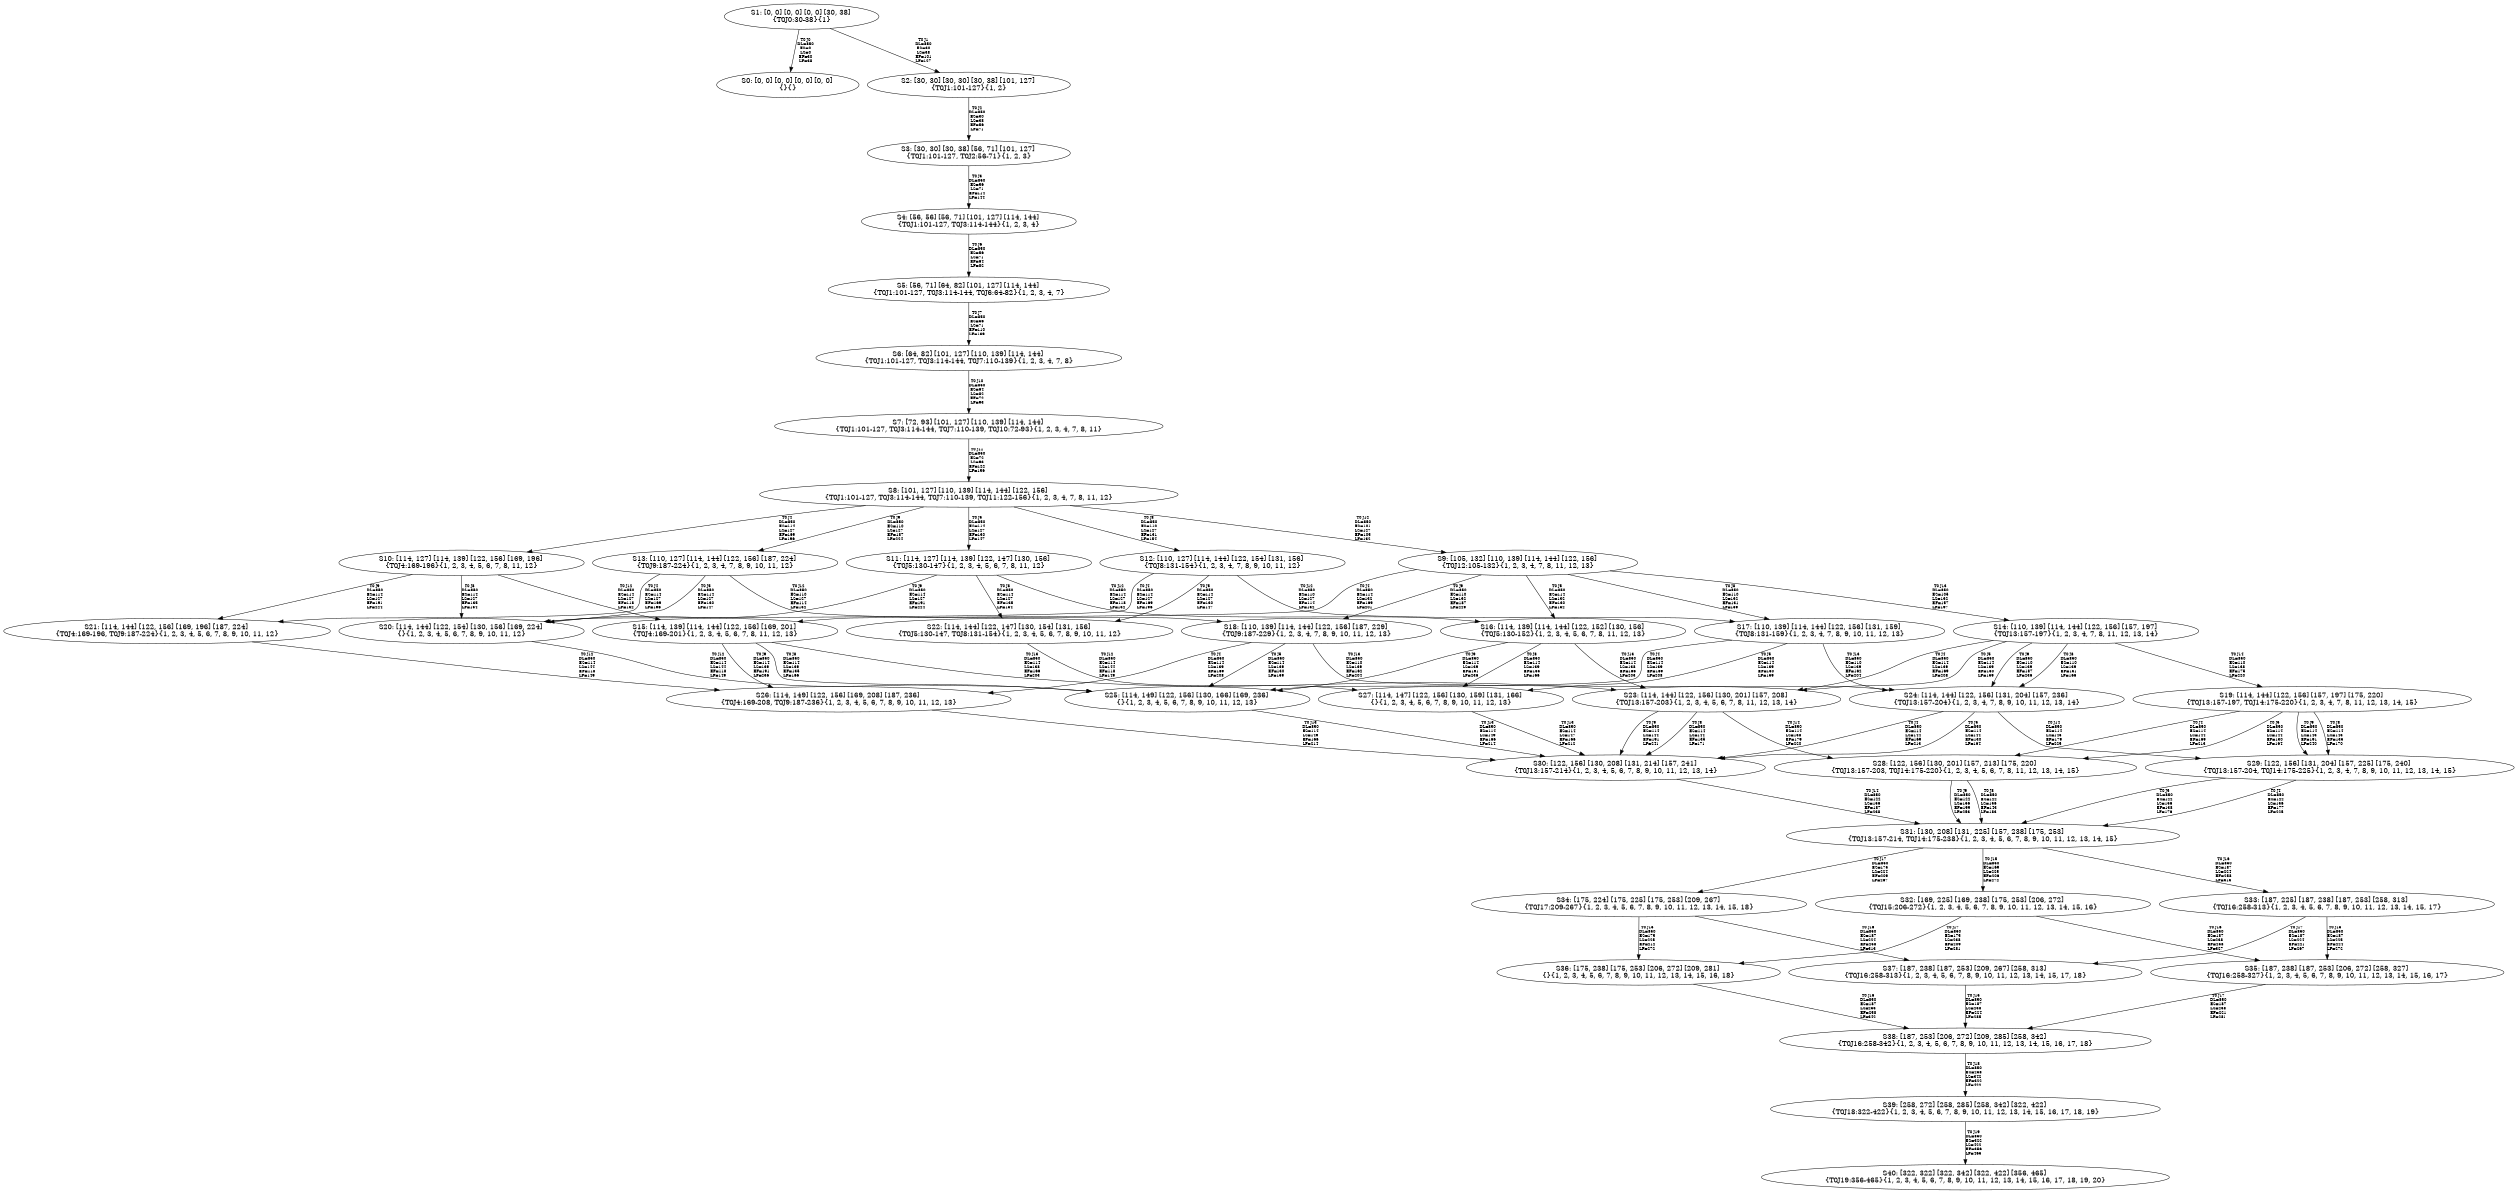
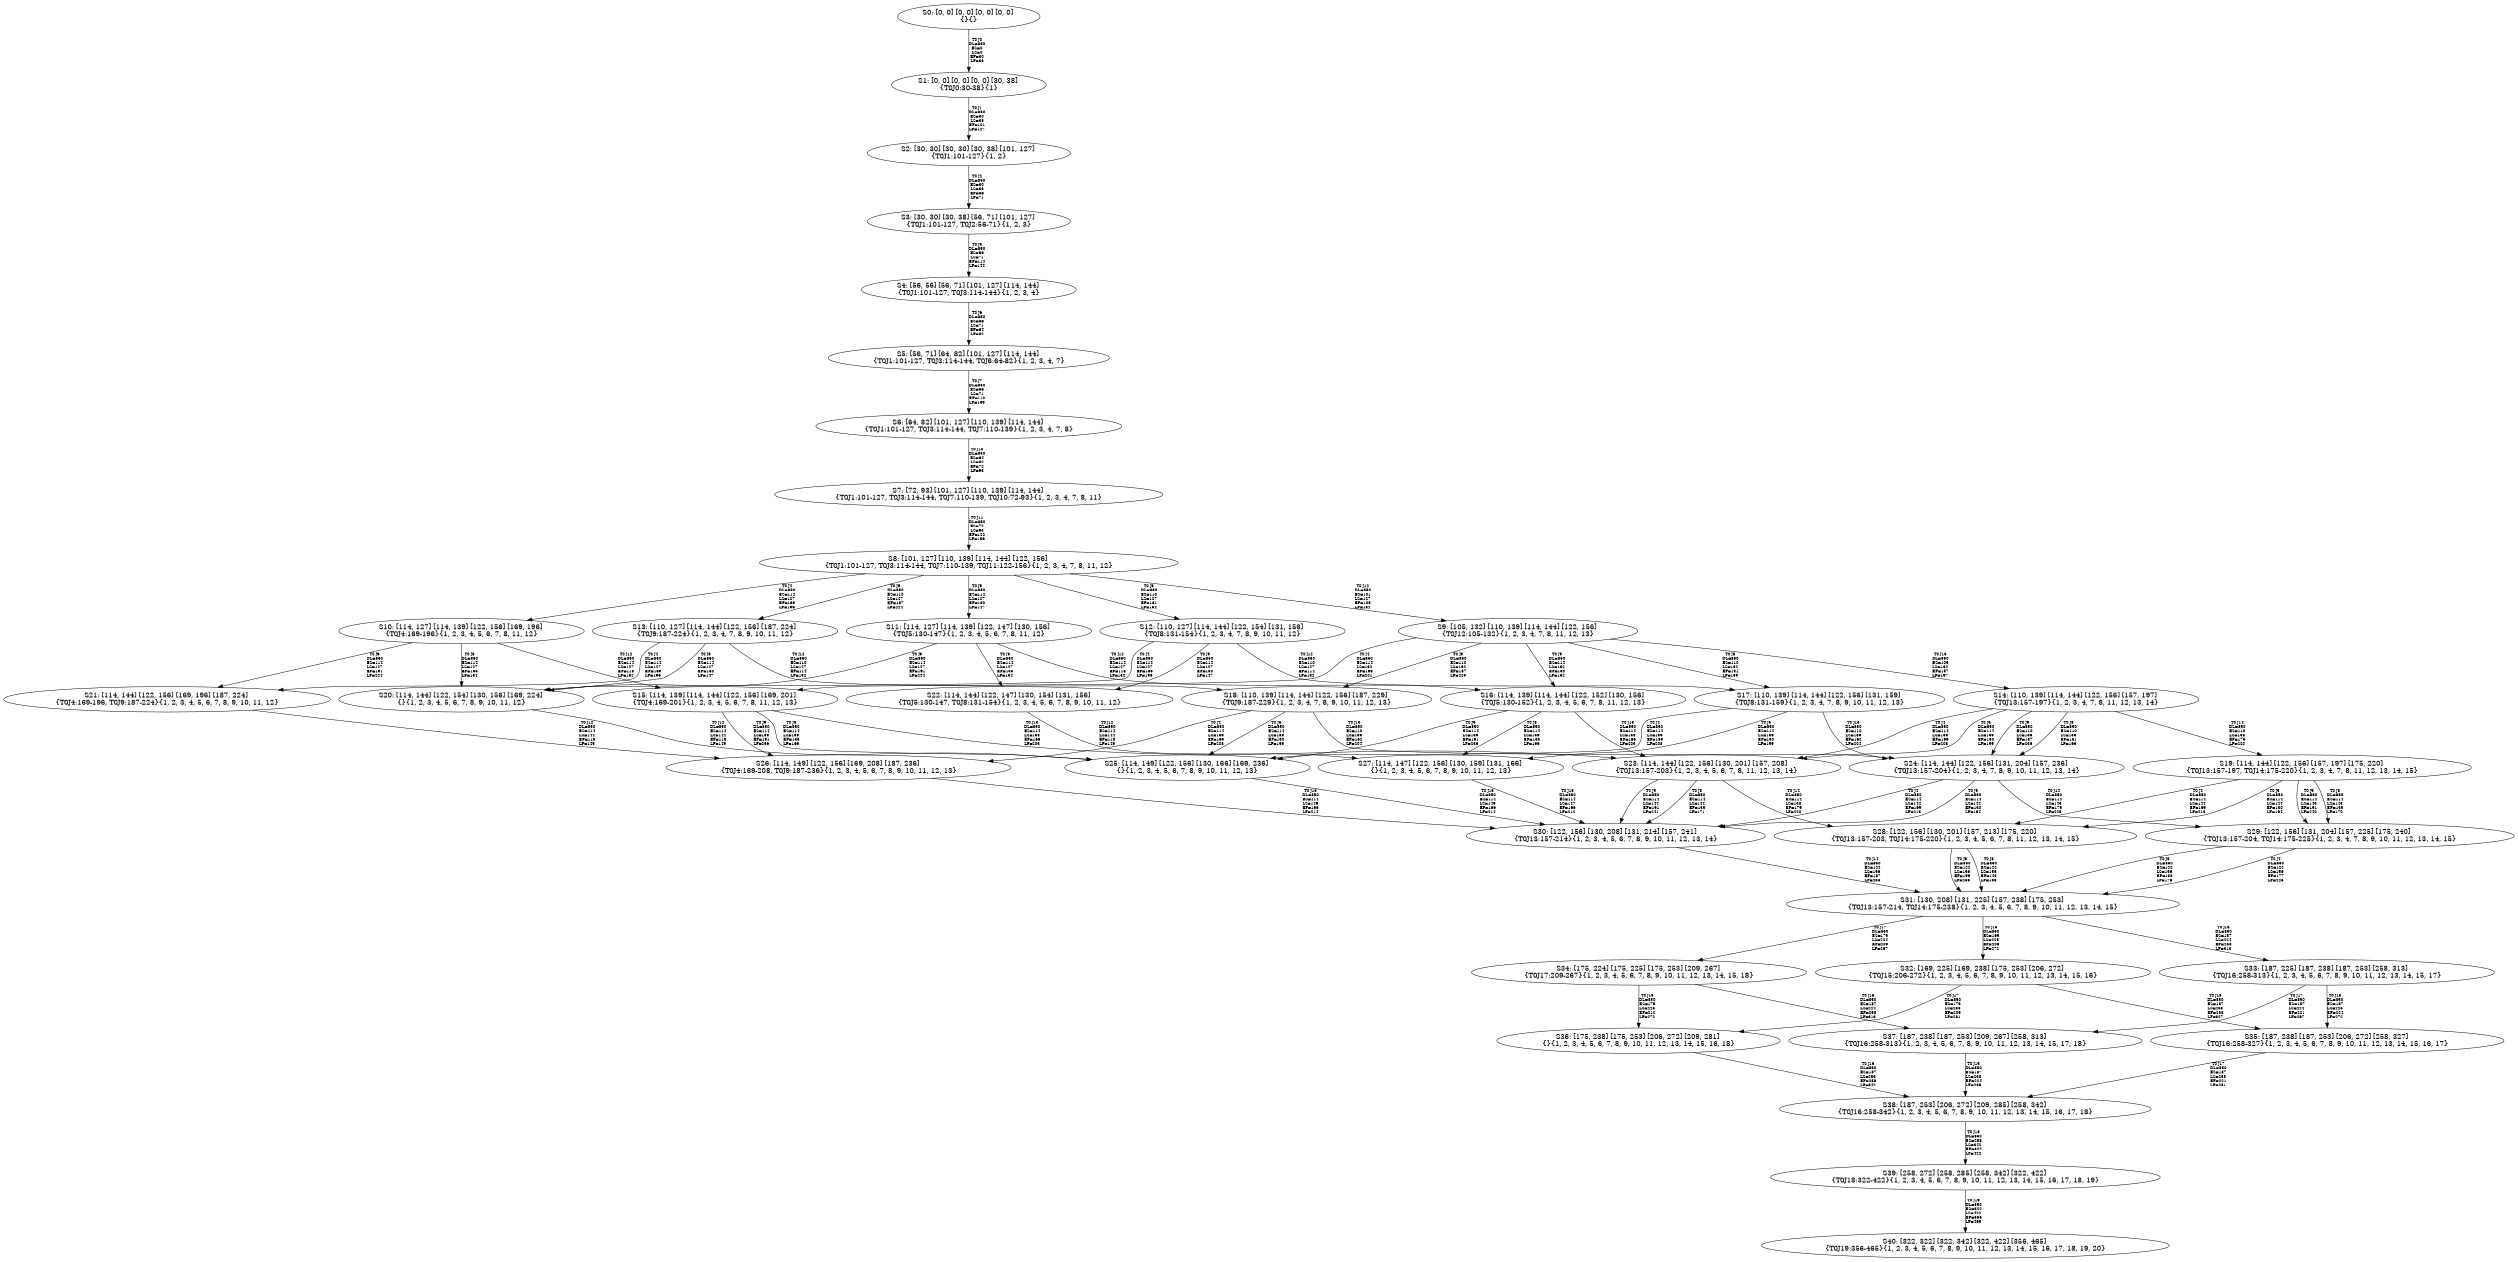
edge "S1: [0, 0] [0, 0] [0, 0] [30, 38] {T0J0:30-38}{1}" -> "S0: [0, 0] [0, 0] [0, 0] [0, 0] {}{}": reversed
